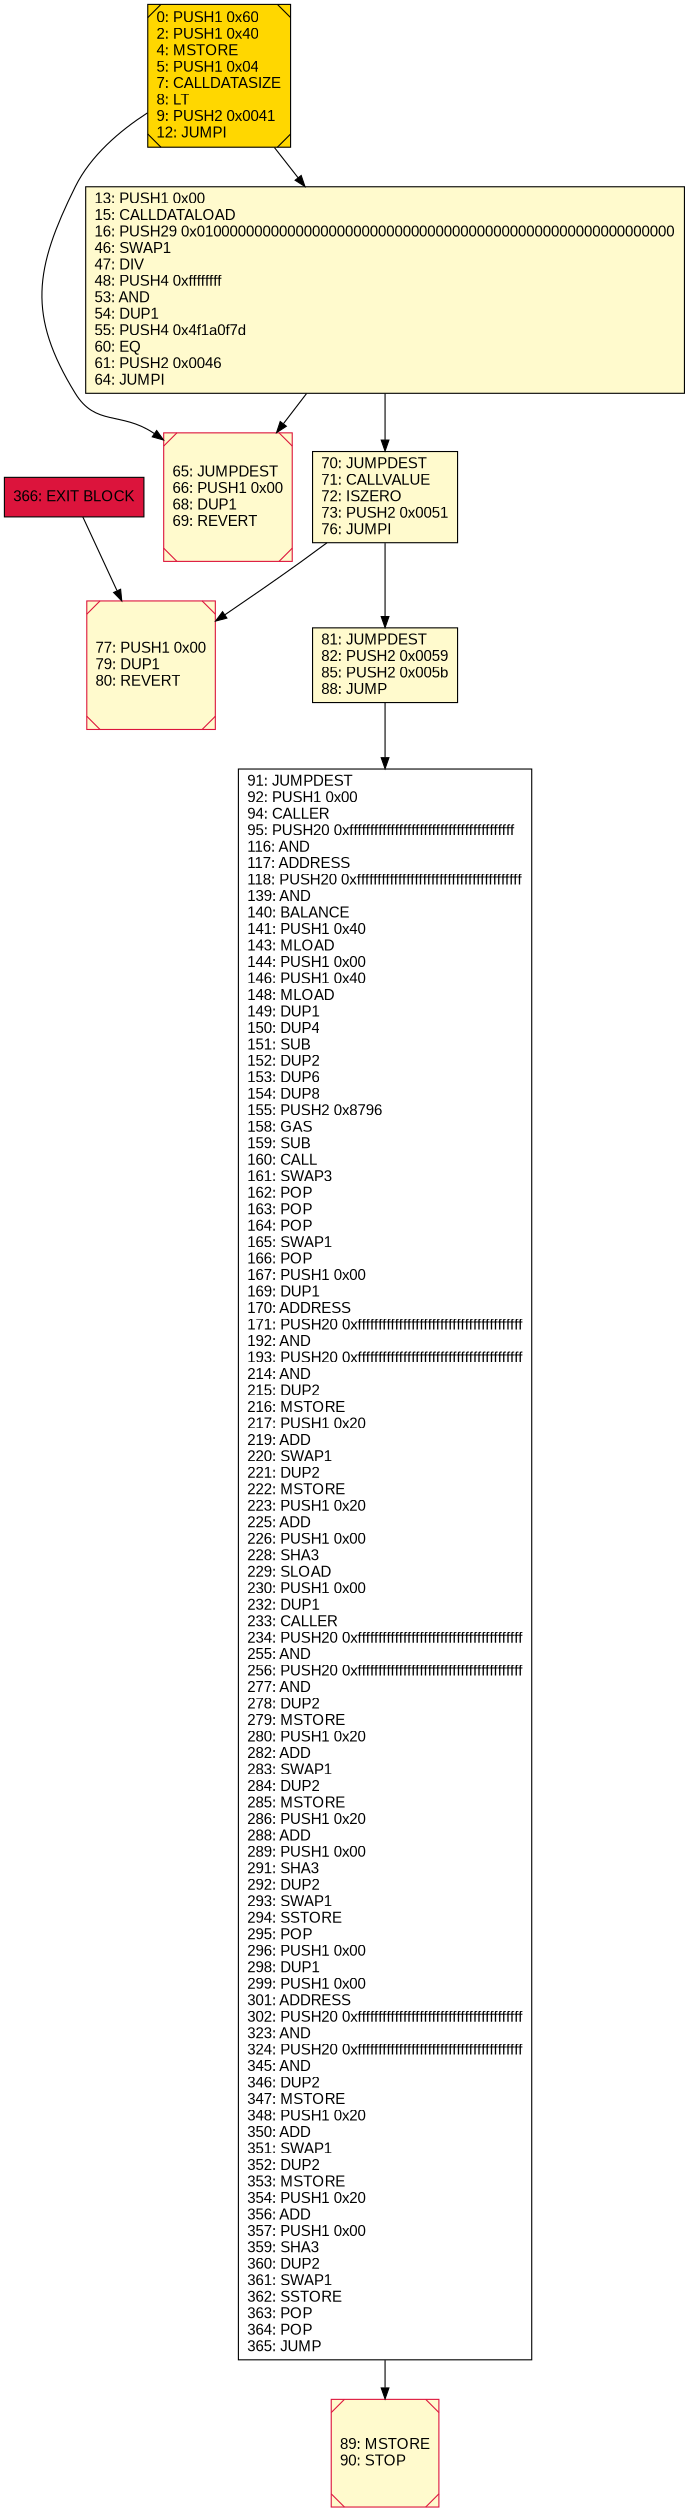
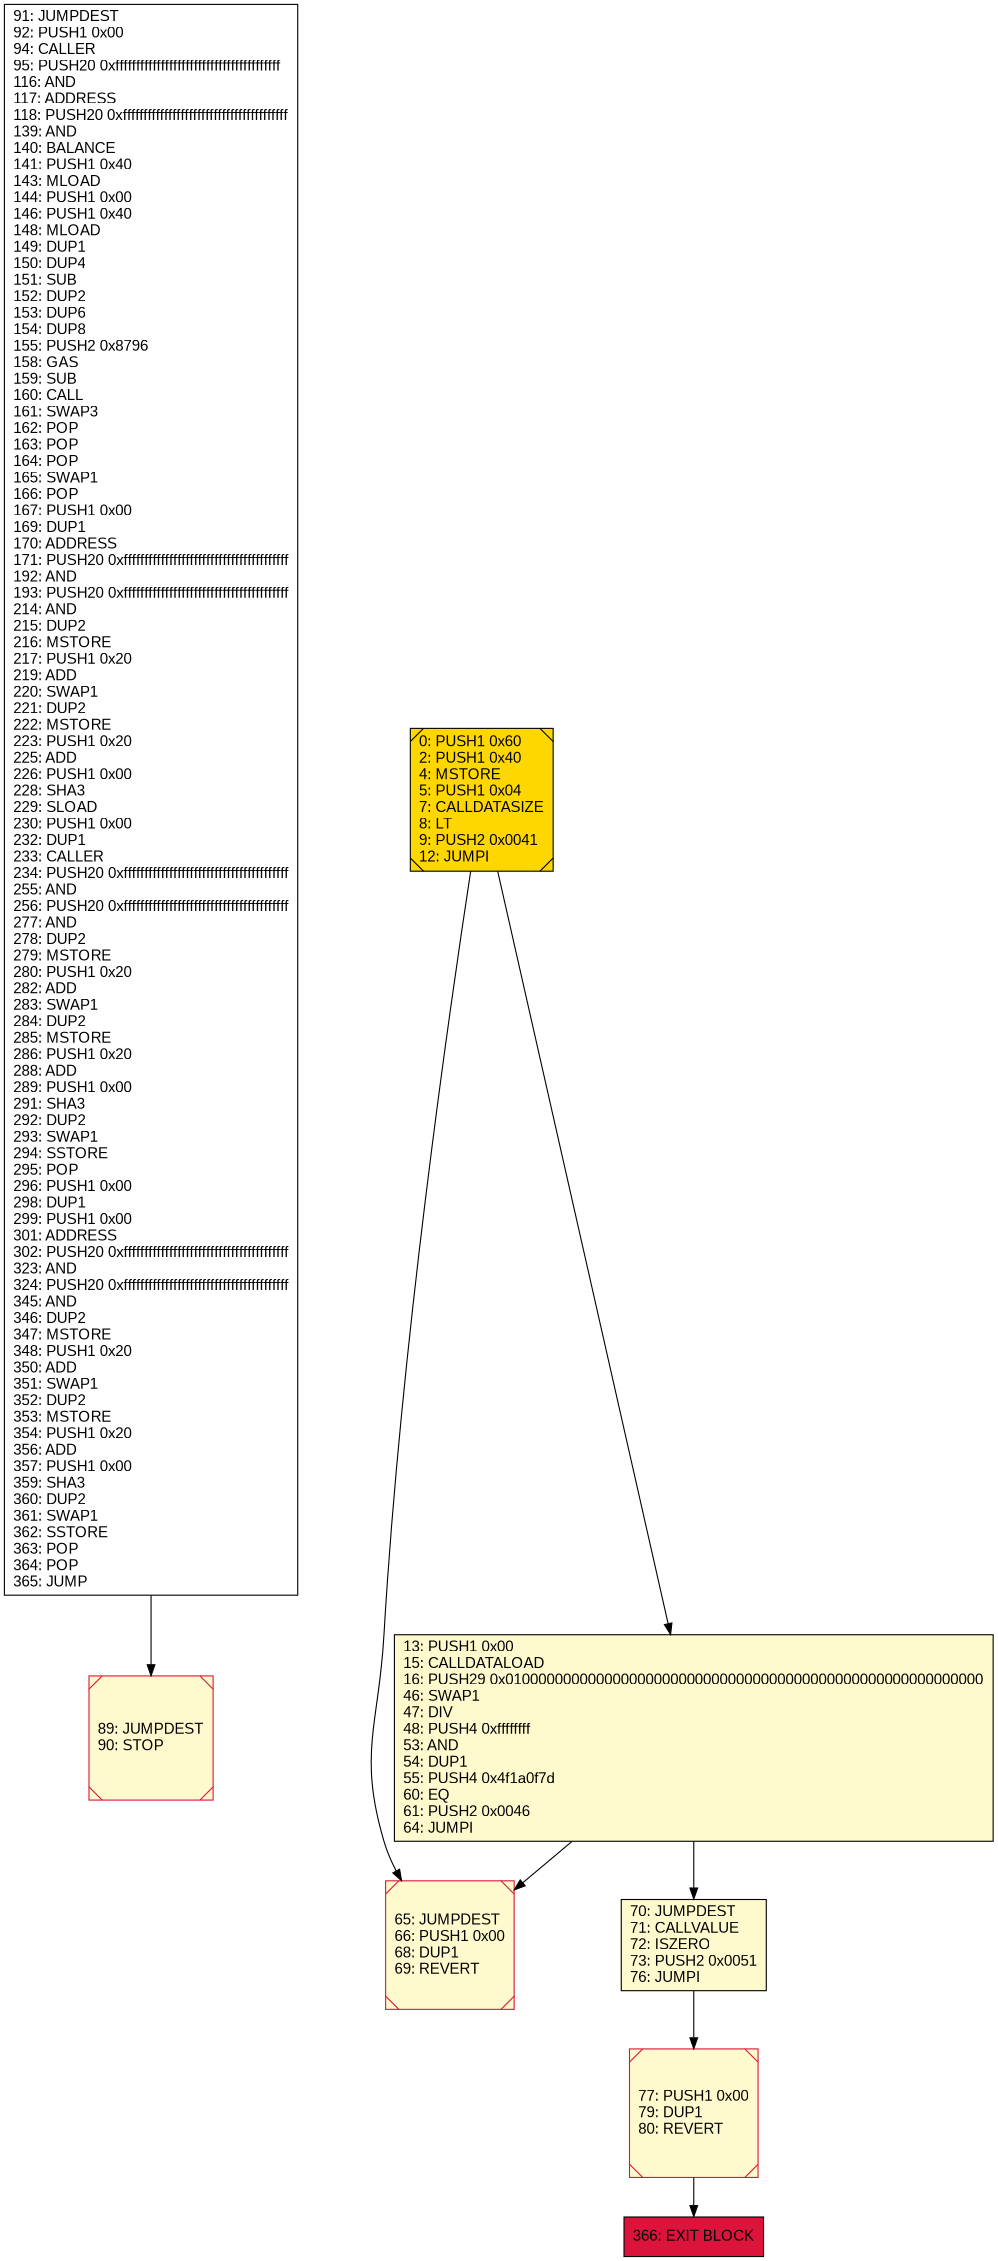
edge "366: EXIT BLOCK" -> "77: PUSH1 0x00 79: DUP1 80: REVERT": reversed
node "81: JUMPDEST 82: PUSH2 0x0059 85: PUSH2 0x005b 88: JUMP": removed
node "89: MSTORE 90: STOP": label "89: MSTORE 90: STOP" -> "89: JUMPDEST 90: STOP"
